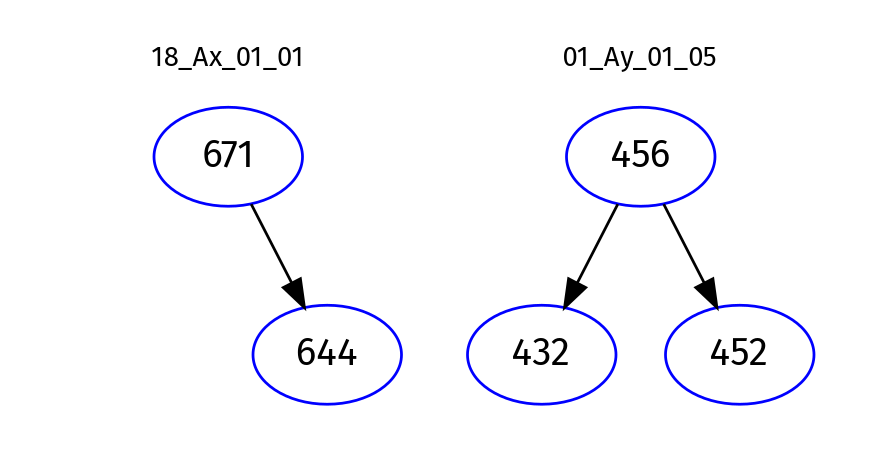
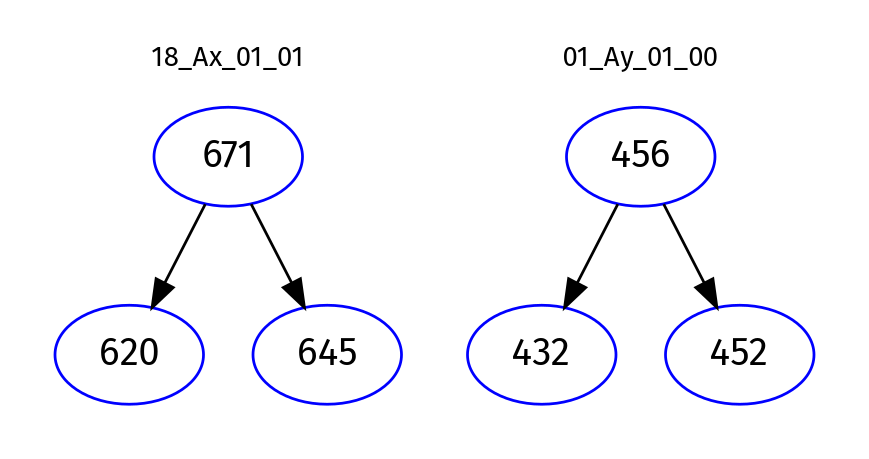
cluster "01_Ay_01_05": label "01_Ay_01_05" -> "01_Ay_01_00"
node "620": added
node "644": label "644" -> "645"
